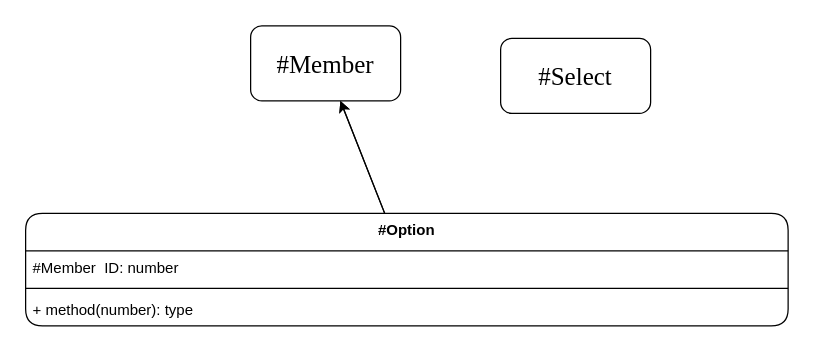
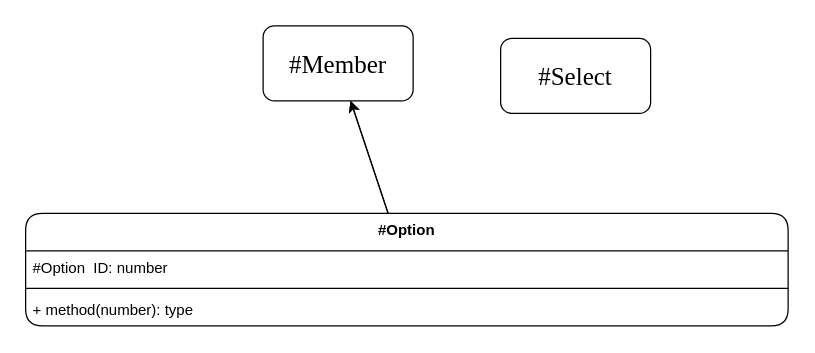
node "#Member": moved (326, 63) -> (338, 63)
node "#Member ID: number": label "#Member ID: number" -> "#Option ID: number"
